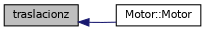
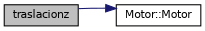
edge "Motor::Motor" -> "traslacionz": reversed
